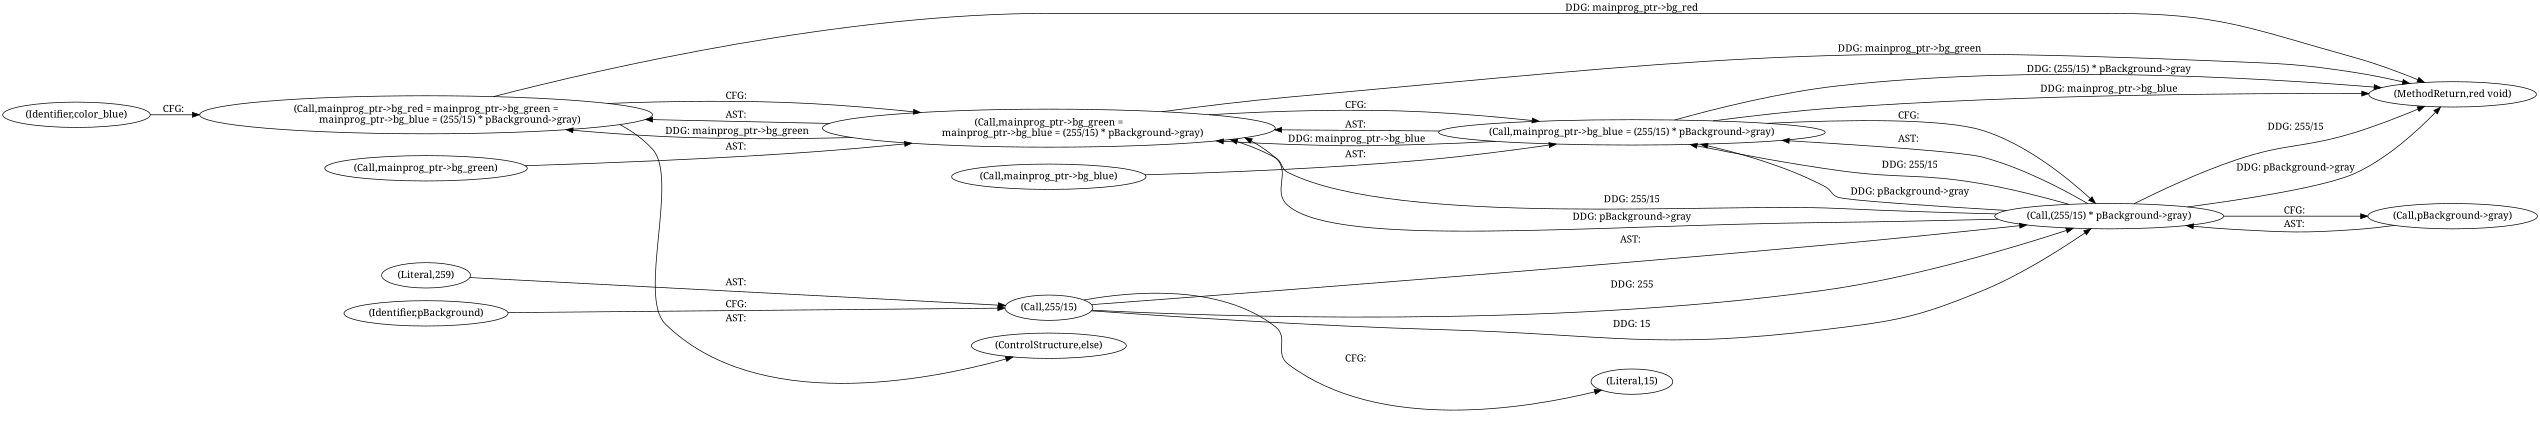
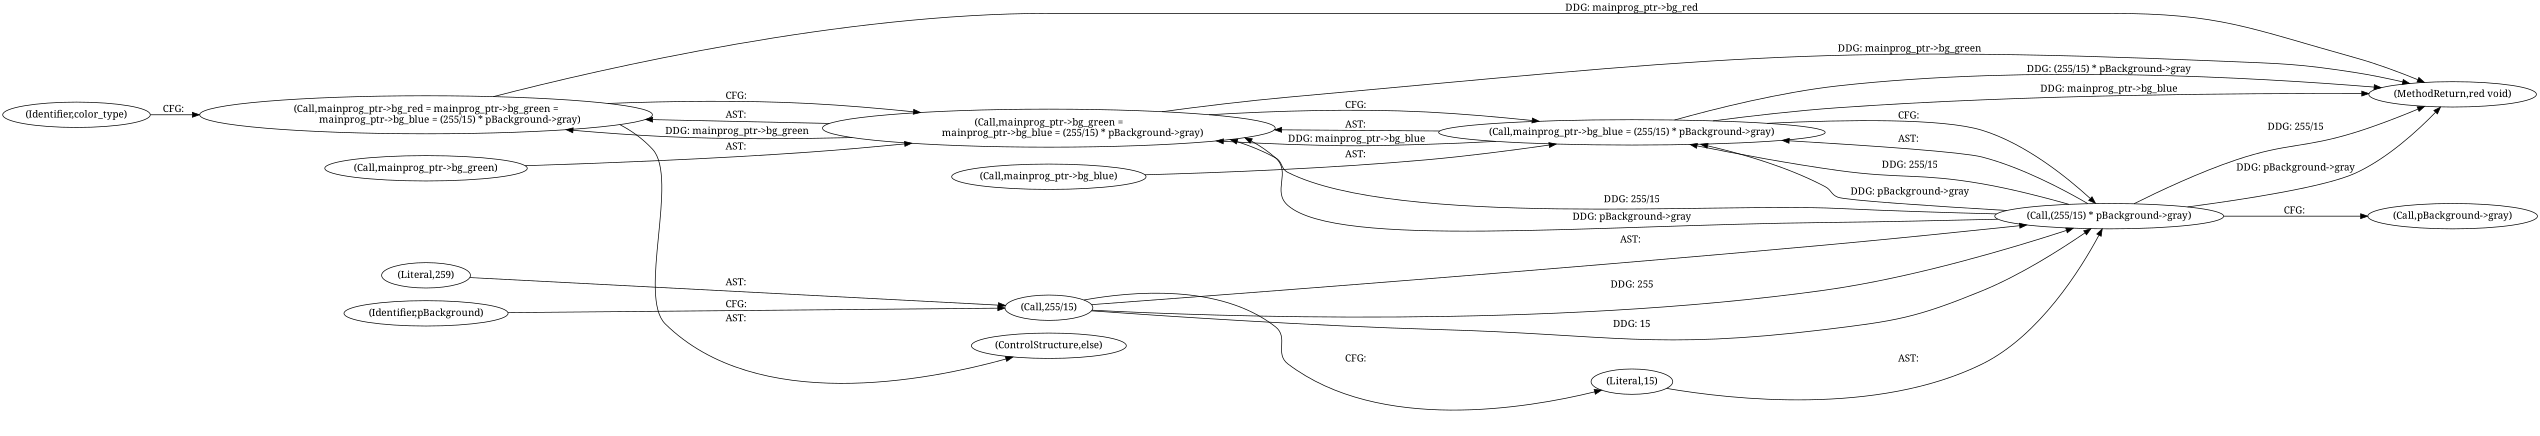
node "(Identifier,color_blue)": label "(Identifier,color_blue)" -> "(Identifier,color_type)"
edge "(Call,pBackground->gray)" -> "(Call,(255/15) * pBackground->gray)": now "(Literal,15)" -> "(Call,(255/15) * pBackground->gray)"
